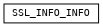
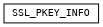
node "SSL_INFO_INFO": label "SSL_INFO_INFO" -> "SSL_PKEY_INFO"
